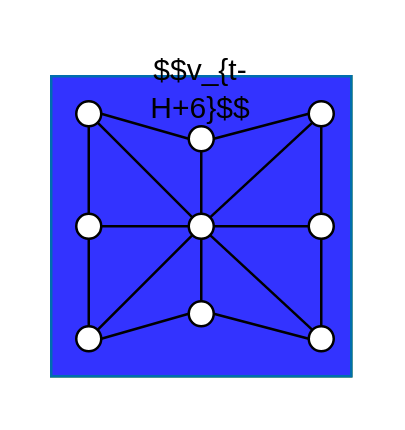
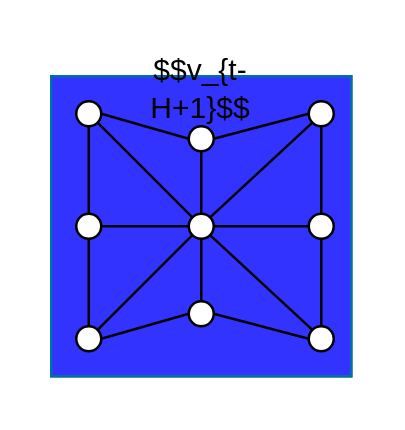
node "$$v_{t-H+6}$$": label "$$v_{t-H+6}$$" -> "$$v_{t-H+1}$$"
